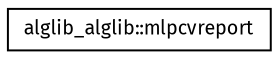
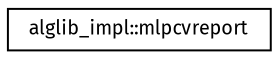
node "alglib_alglib::mlpcvreport": label "alglib_alglib::mlpcvreport" -> "alglib_impl::mlpcvreport"
